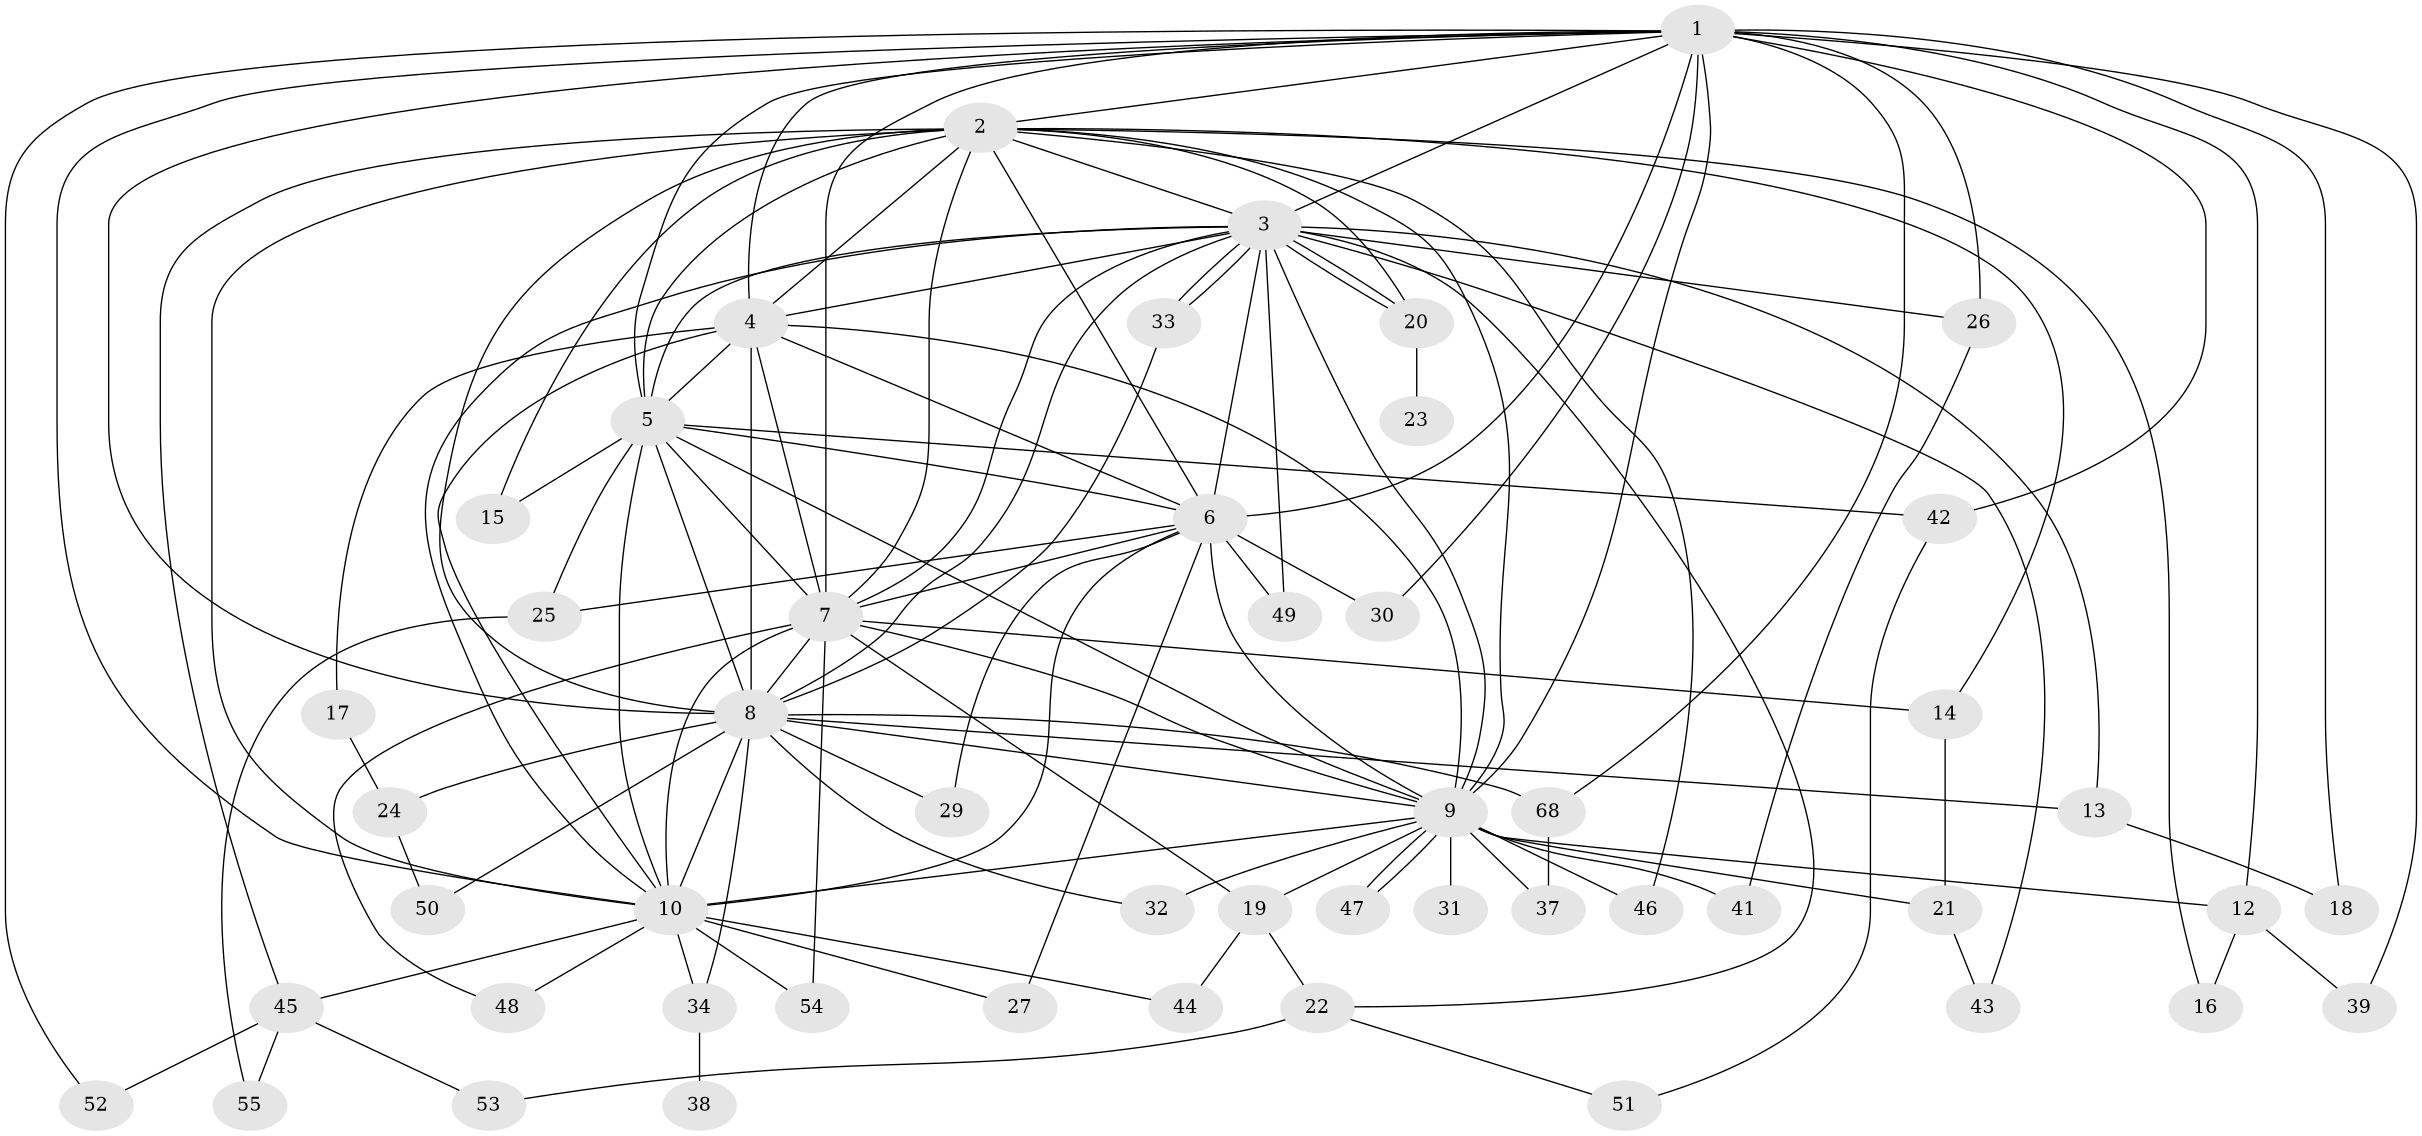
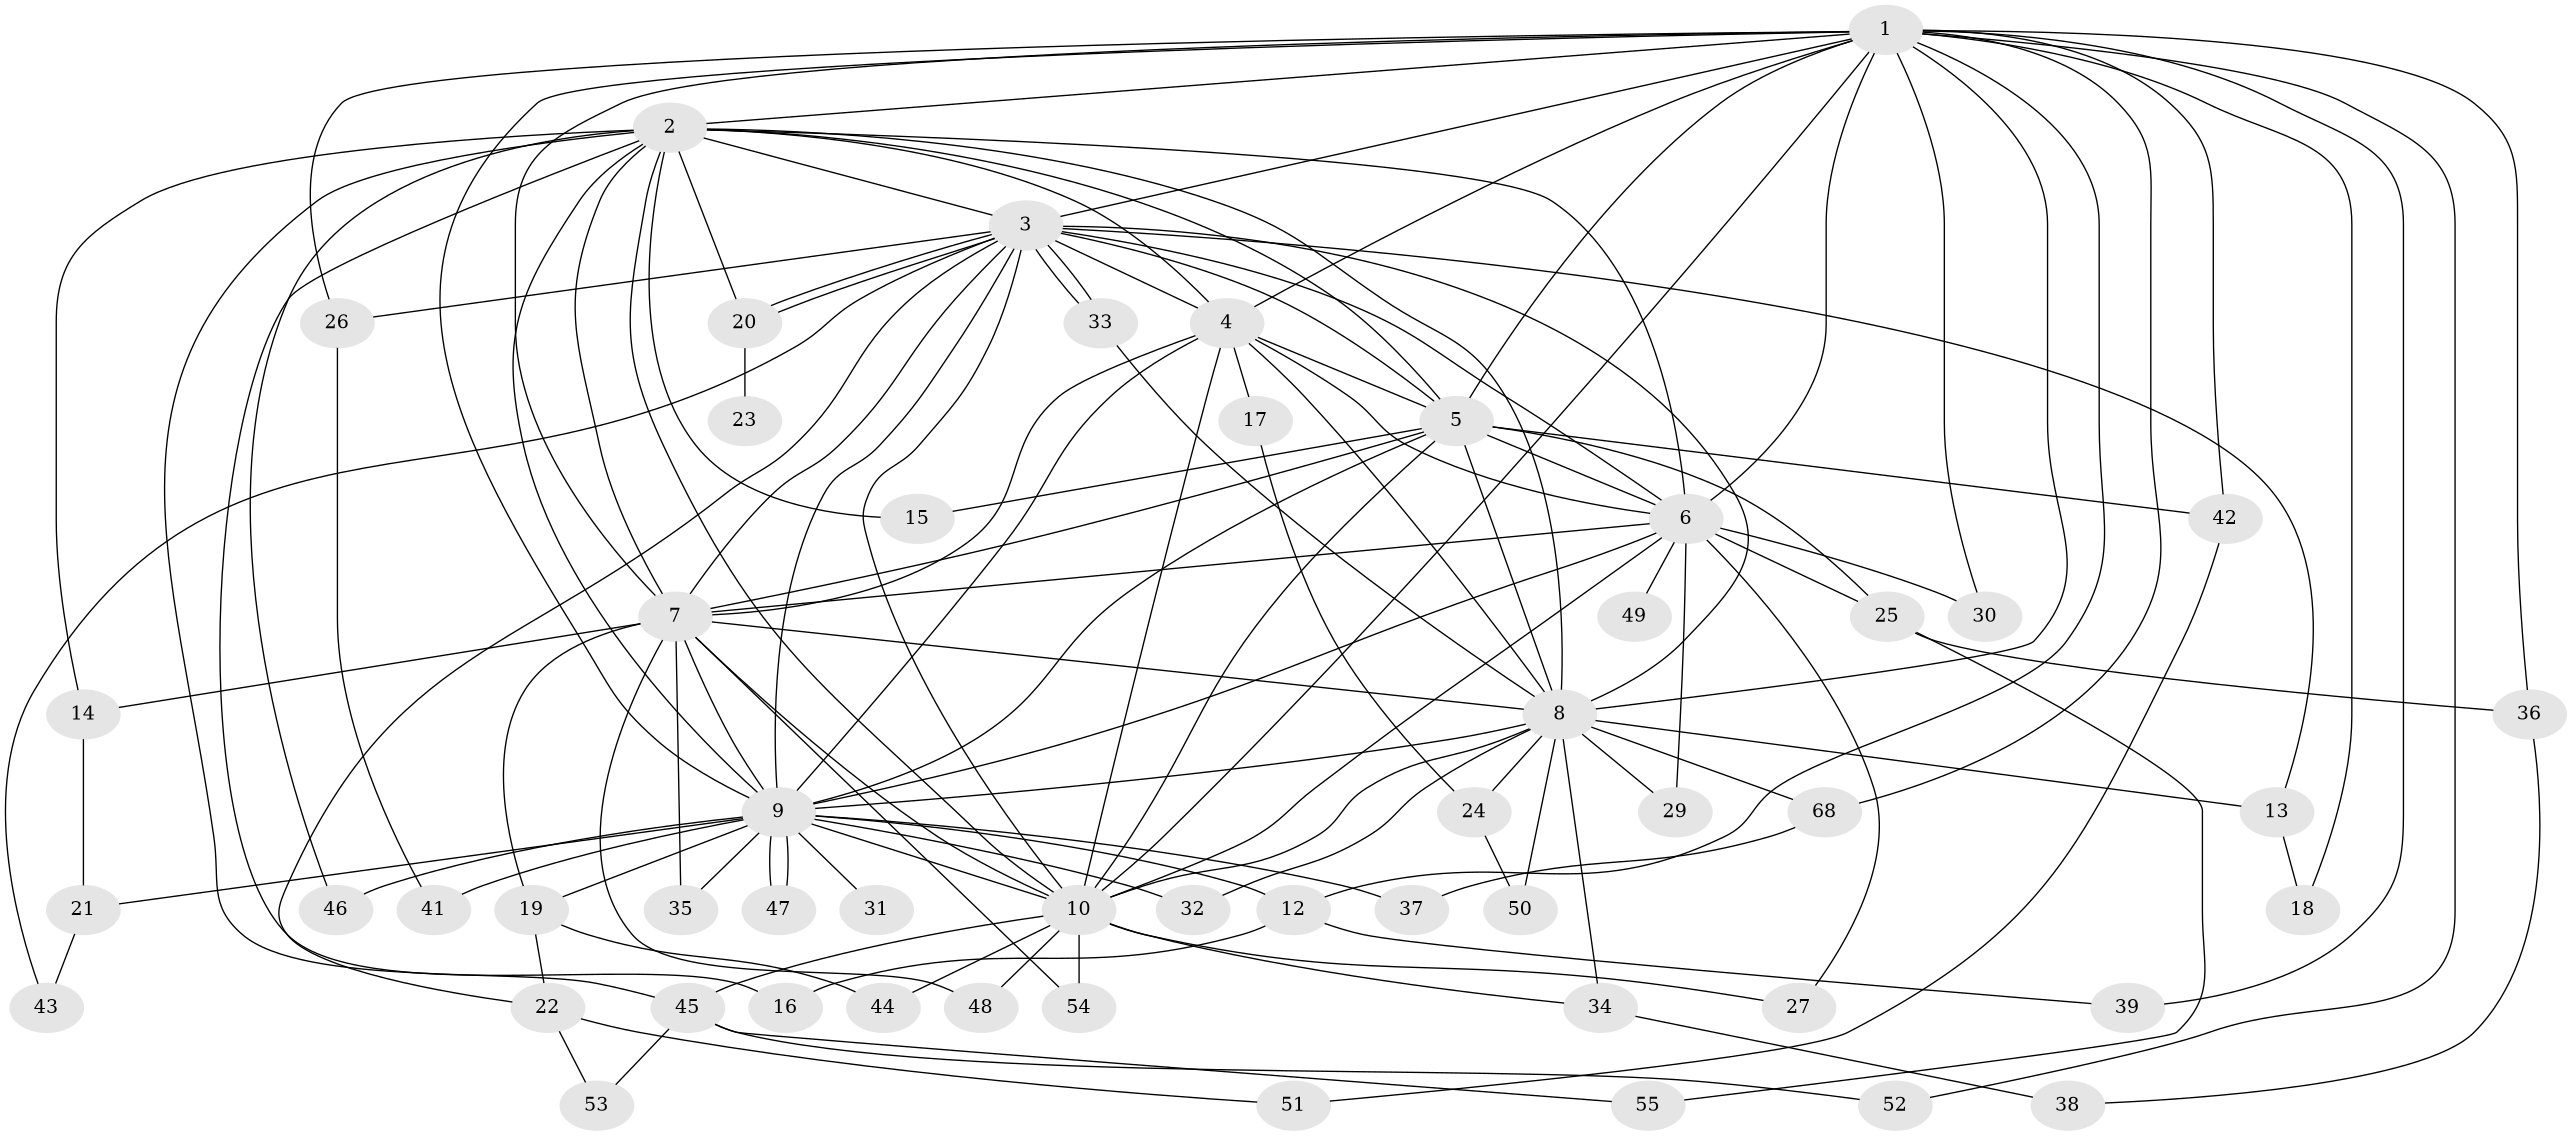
edge "3" -- "49": removed
node "36": added
node "35": added
